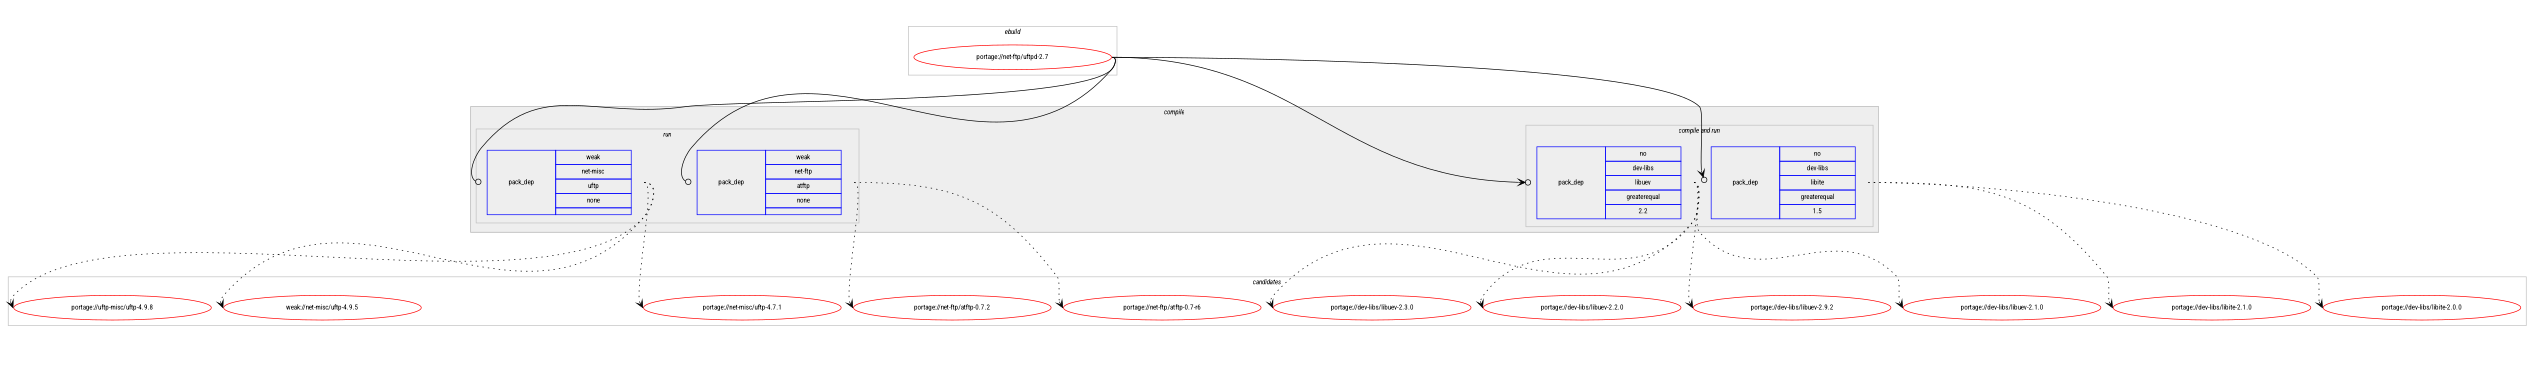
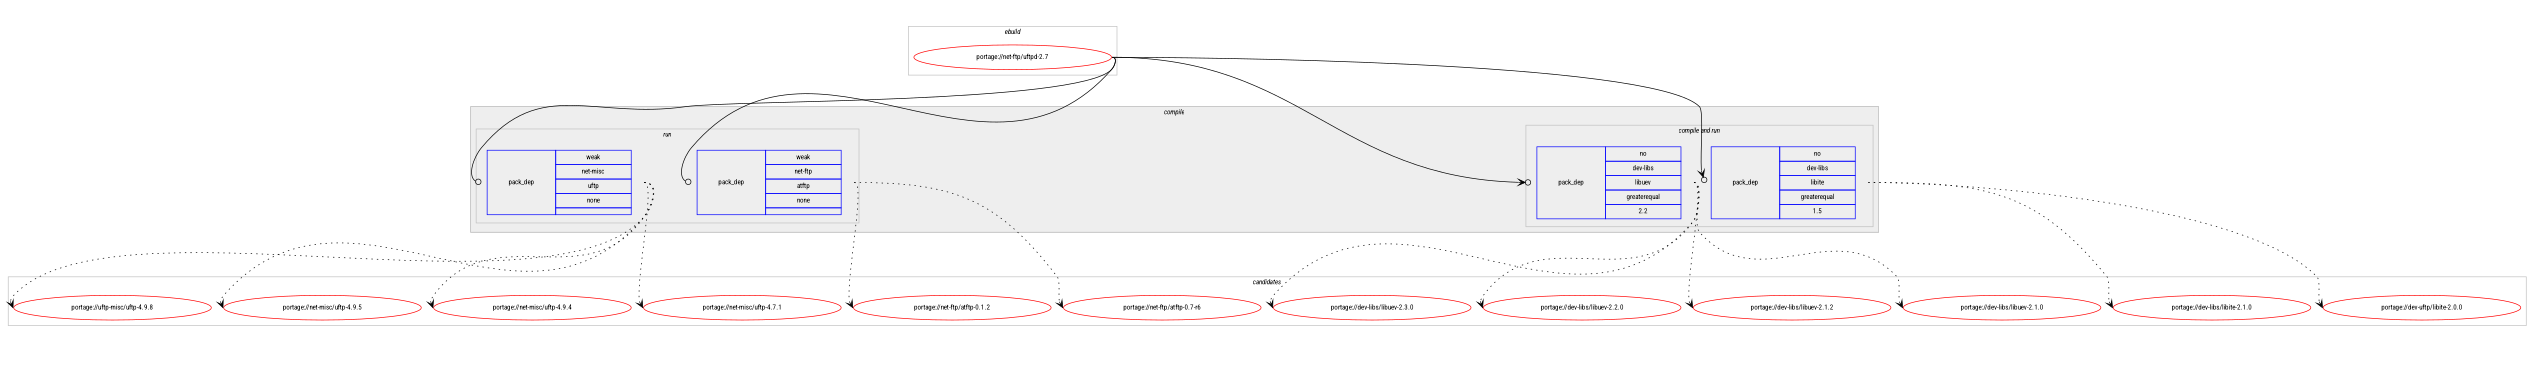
node "weak://net-misc/uftp-4.9.5": label "weak://net-misc/uftp-4.9.5" -> "portage://net-misc/uftp-4.9.5"
node "portage://net-misc/uftp-4.9.4": added
node "portage://net-ftp/atftp-0.7.2": label "portage://net-ftp/atftp-0.7.2" -> "portage://net-ftp/atftp-0.1.2"
node "portage://dev-libs/libuev-2.9.2": label "portage://dev-libs/libuev-2.9.2" -> "portage://dev-libs/libuev-2.1.2"
node "portage://dev-libs/libite-2.0.0": label "portage://dev-libs/libite-2.0.0" -> "portage://dev-uftp/libite-2.0.0"
